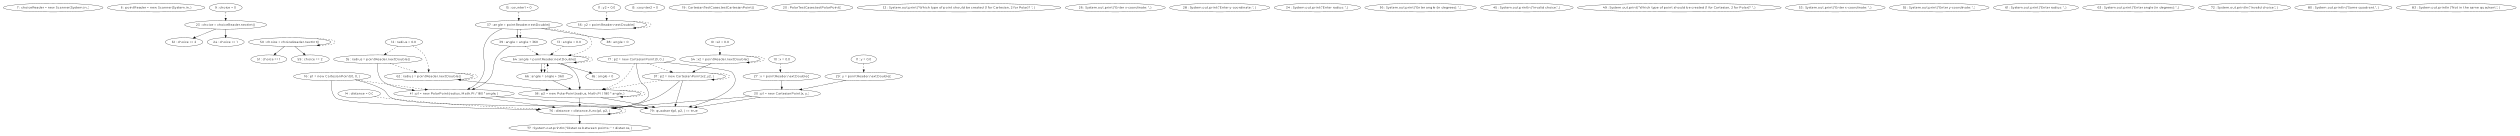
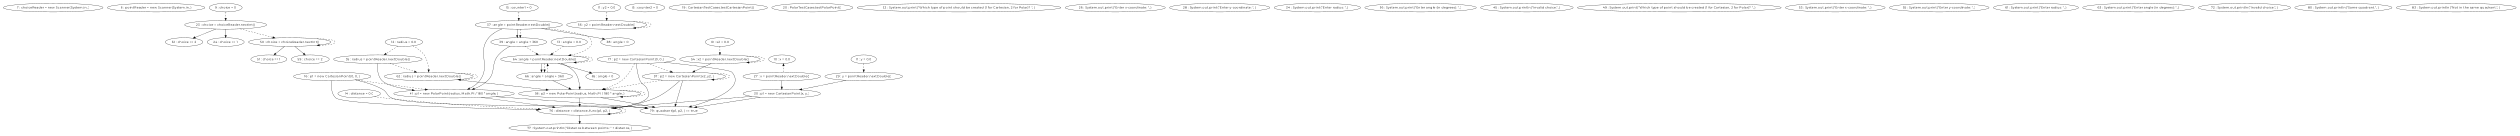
edge "23 : choice = choiceReader.nextInt()" -> "50 : choice = choiceReader.nextInt()": added
edge "10 : x = 0.0" -> "27 : x = pointReader.nextDouble()": reversed
